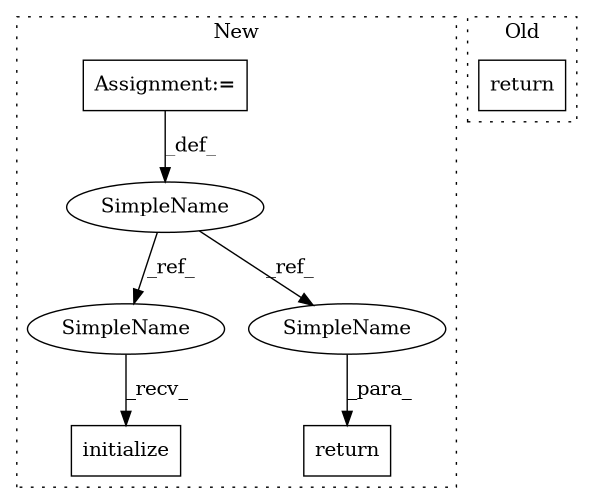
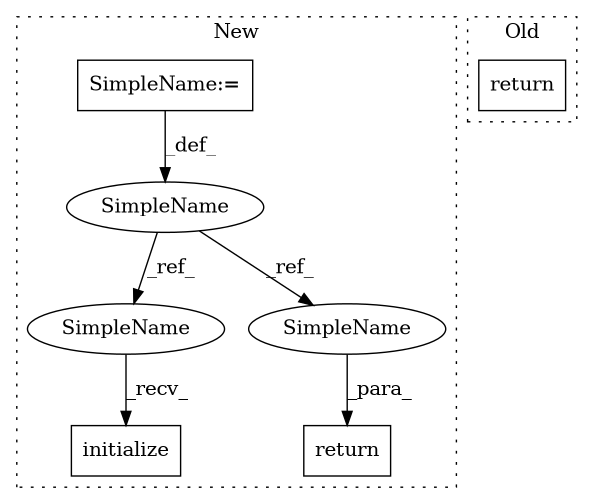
node "Assignment:=": label "Assignment:=" -> "SimpleName:="
